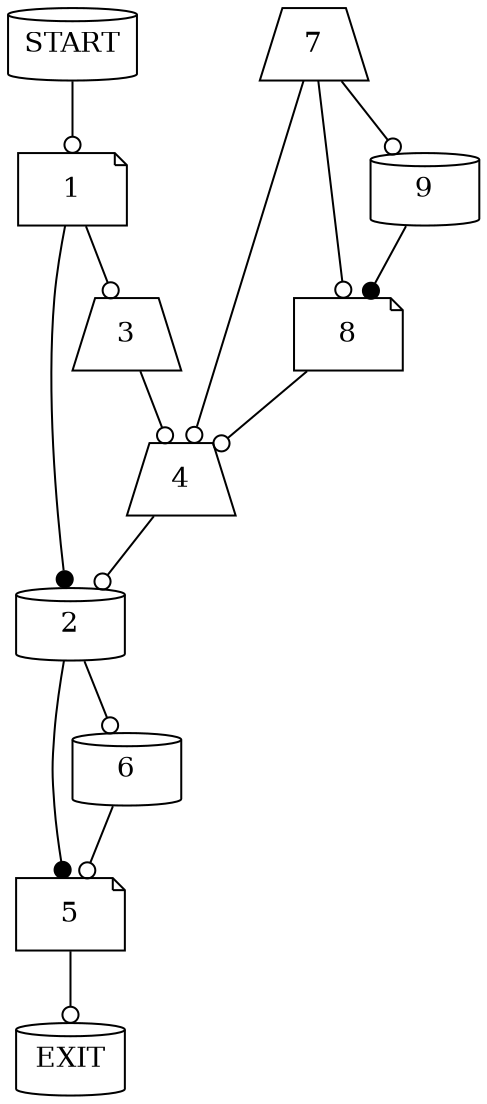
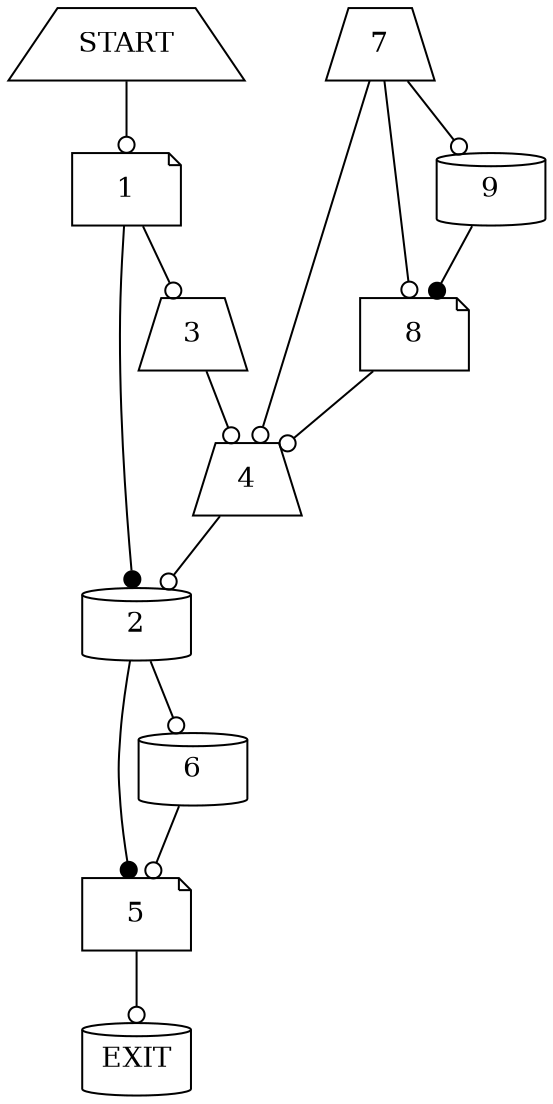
node "START": shape cylinder -> trapezium
